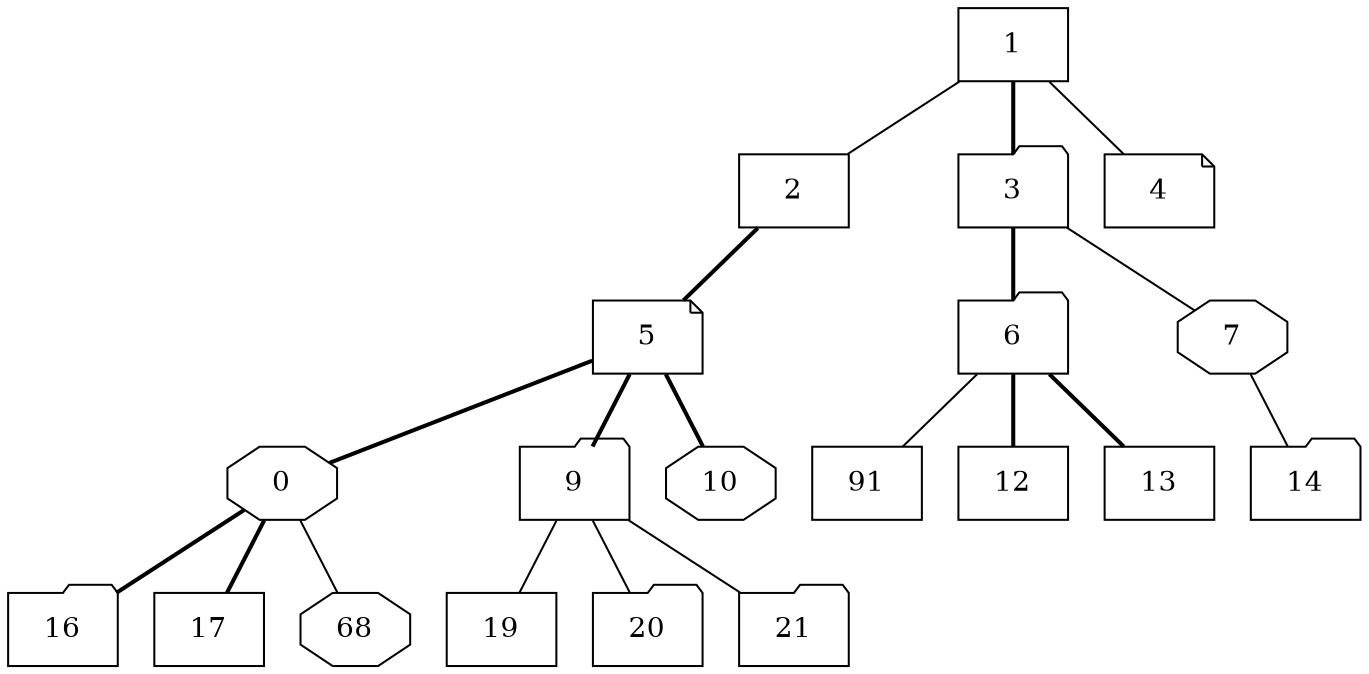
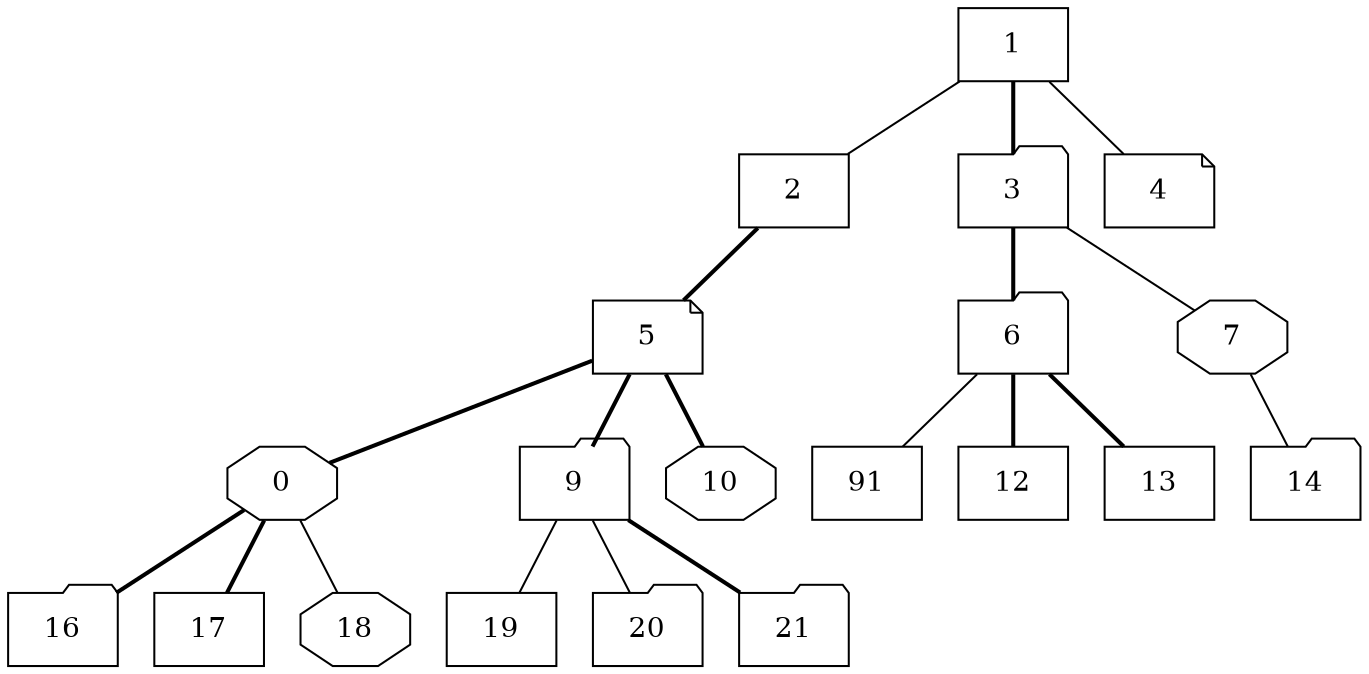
edge "9" -- "21": style solid -> bold
node "68": label "68" -> "18"
